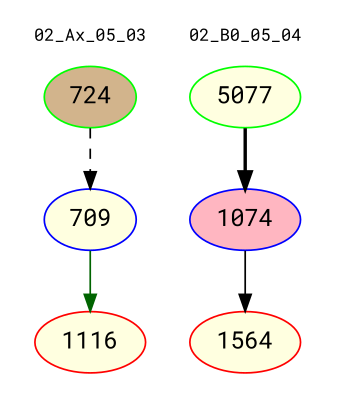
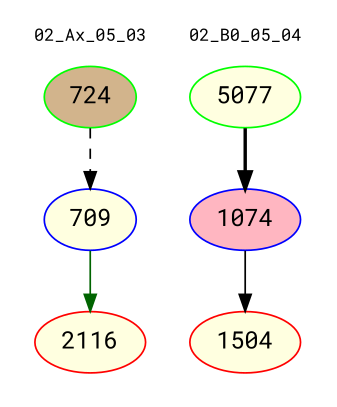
node "1116": label "1116" -> "2116"
node "1564": label "1564" -> "1504"
